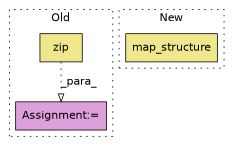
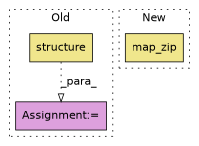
node "zip": label "zip" -> "structure"
node "map_structure": label "map_structure" -> "map_zip"
